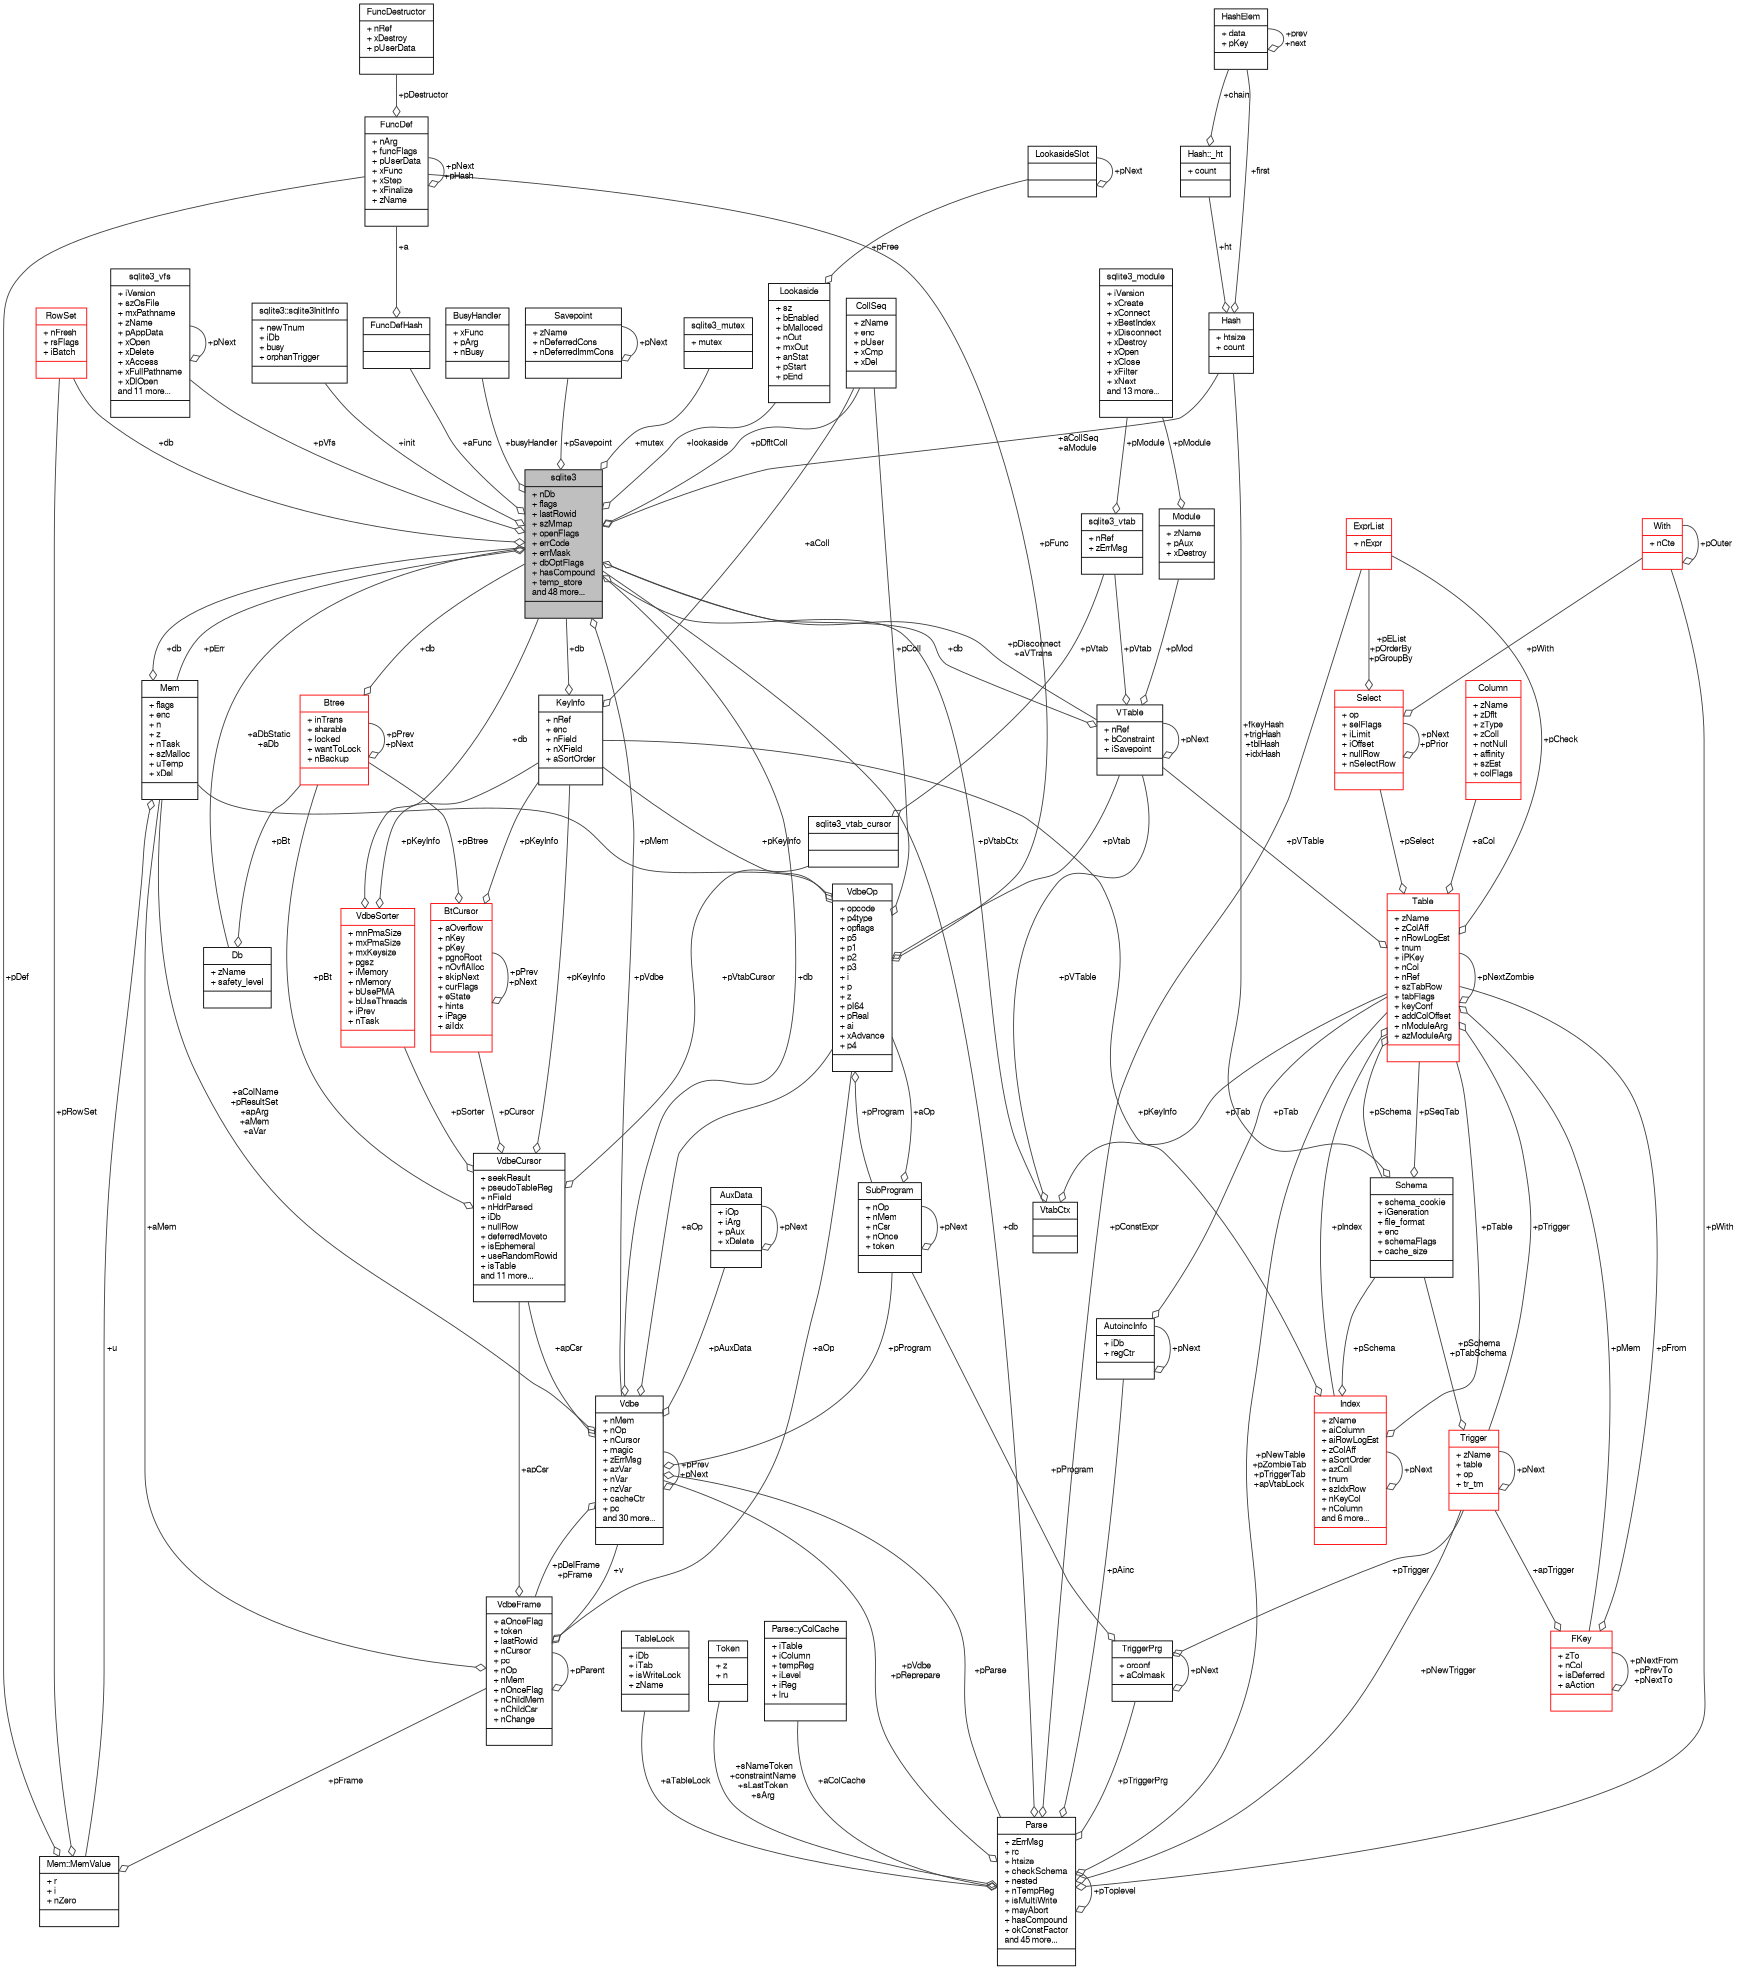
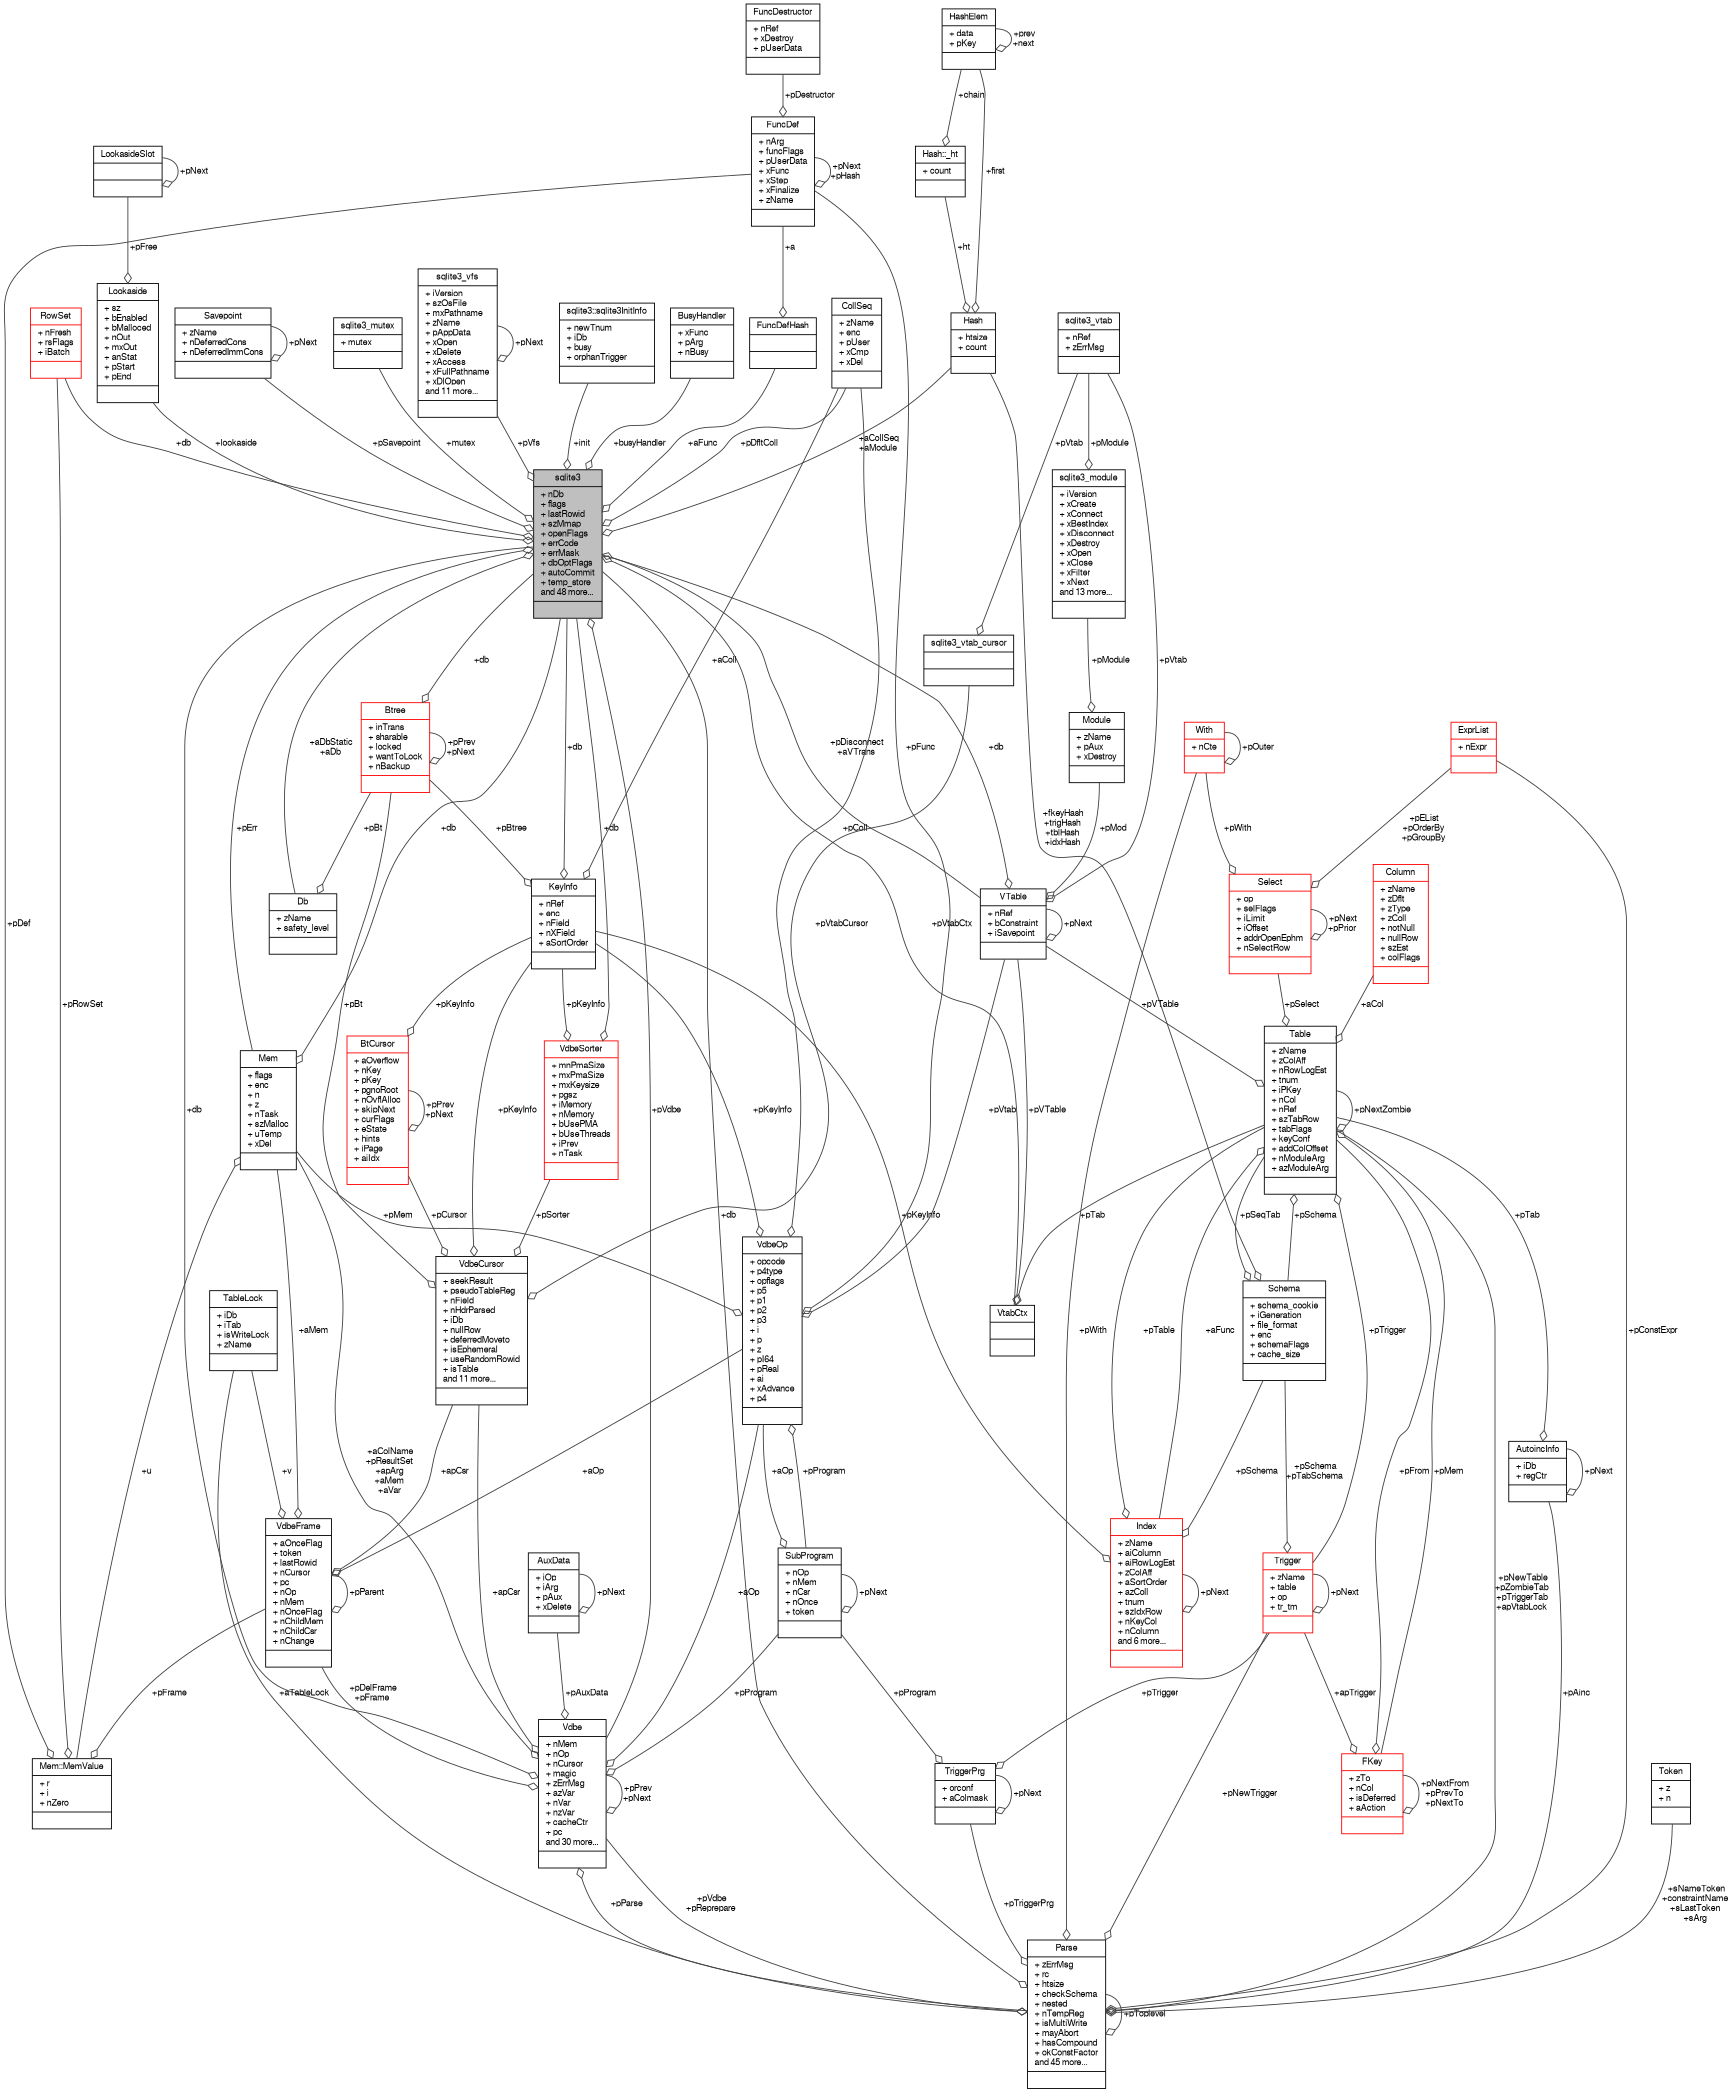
edge "sqlite3_module" -> "sqlite3_vtab": reversed
node "sqlite3": text "+ hasCompound" -> "+ autoCommit"
edge "ExprList" -> "Table": removed, label "+pCheck"
node "Select": text "+ nullRow" -> "+ addrOpenEphm"
node "Column": text "+ affinity" -> "+ nullRow"
edge "Btree" -> "BtCursor": now "Btree" -> "KeyInfo"
node "Table": color red -> black
edge "Index" -> "Table": label " +pIndex" -> " +aFunc"
edge "Vdbe" -> "VdbeFrame": now "TableLock" -> "VdbeFrame"
node "Parse::yColCache": removed
